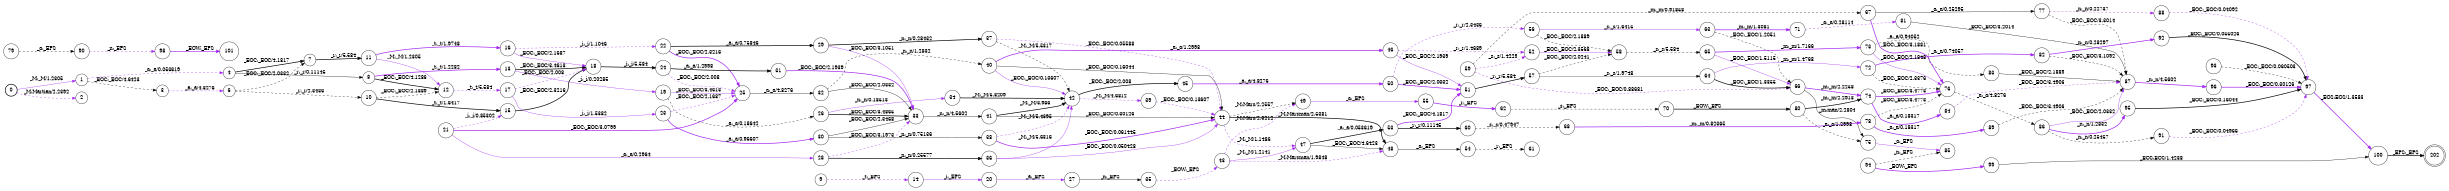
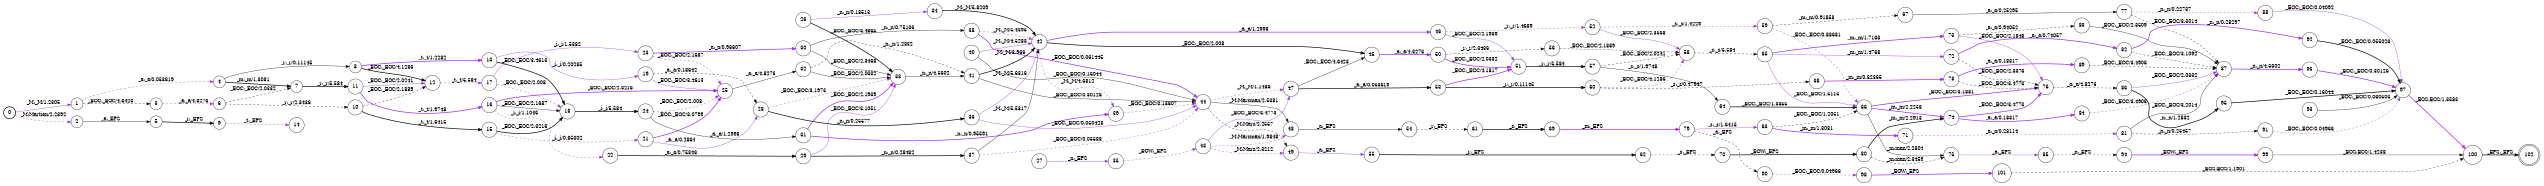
edge "88" -> "97": style dashed -> solid
edge "56" -> "63": now "79" -> "63"
edge "50" -> "56": color purple -> black
edge "90" -> "98": label "_n:_EPS" -> "_EOC:_EOC/0.04966"
edge "40" -> "46": now "42" -> "46"
edge "67" -> "76": now "66" -> "76"
edge "32" -> "40": now "32" -> "41"
edge "11" -> "12": label "_M:_M/1.2305" -> "_EOC:_EOC/2.0241"
edge "22" -> "25": now "16" -> "25"
edge "37" -> "42": style dashed -> solid
edge "4" -> "7": label "_EOC:_EOC/4.1817" -> "_m:_m/1.3081"
edge "16" -> "18": color purple -> black
edge "64" -> "72": now "65" -> "72"
edge "59" -> "52": reversed
edge "24" -> "31": style bold -> solid
edge "83" -> "87": label "_EOC:_EOC/2.1889" -> "_EOC:_EOC/2.3509"
edge "93" -> "97": style dashed -> solid
edge "40" -> "42": label "_EOC:_EOC/0.13607" -> "_M:_M/4.5283"
edge "60" -> "58": added, label "_EOC:_EOC/4.1286"
edge "10" -> "15": label "_t:_t/1.6417" -> "_t:_t/1.6415"
edge "55" -> "62": color purple -> black
edge "44" -> "48": style bold -> solid
node "5": added
edge "21" -> "15": reversed
edge "80" -> "75": label "_a:_a/1.2998" -> "_m:man/2.3459"
edge "19" -> "26": now "19" -> "28"
node "69": added
edge "86" -> "95": color purple -> black
edge "31" -> "39": added, label "_n:_n/0.95591"
edge "86" -> "91": now "81" -> "91"
edge "47" -> "48": now "47" -> "45"
edge "43" -> "47": label "_M:_M/1.2141" -> "_EOC:_EOC/3.4773"
edge "21" -> "28": label "_a:_a/0.2964" -> "_a:_a/0.2864"
node "202": label "202" -> "102"
edge "94" -> "85": reversed
edge "101" -> "100": added, label "_EOS:EOS/1.1901"
node "20": removed
edge "27" -> "35": color black -> purple
